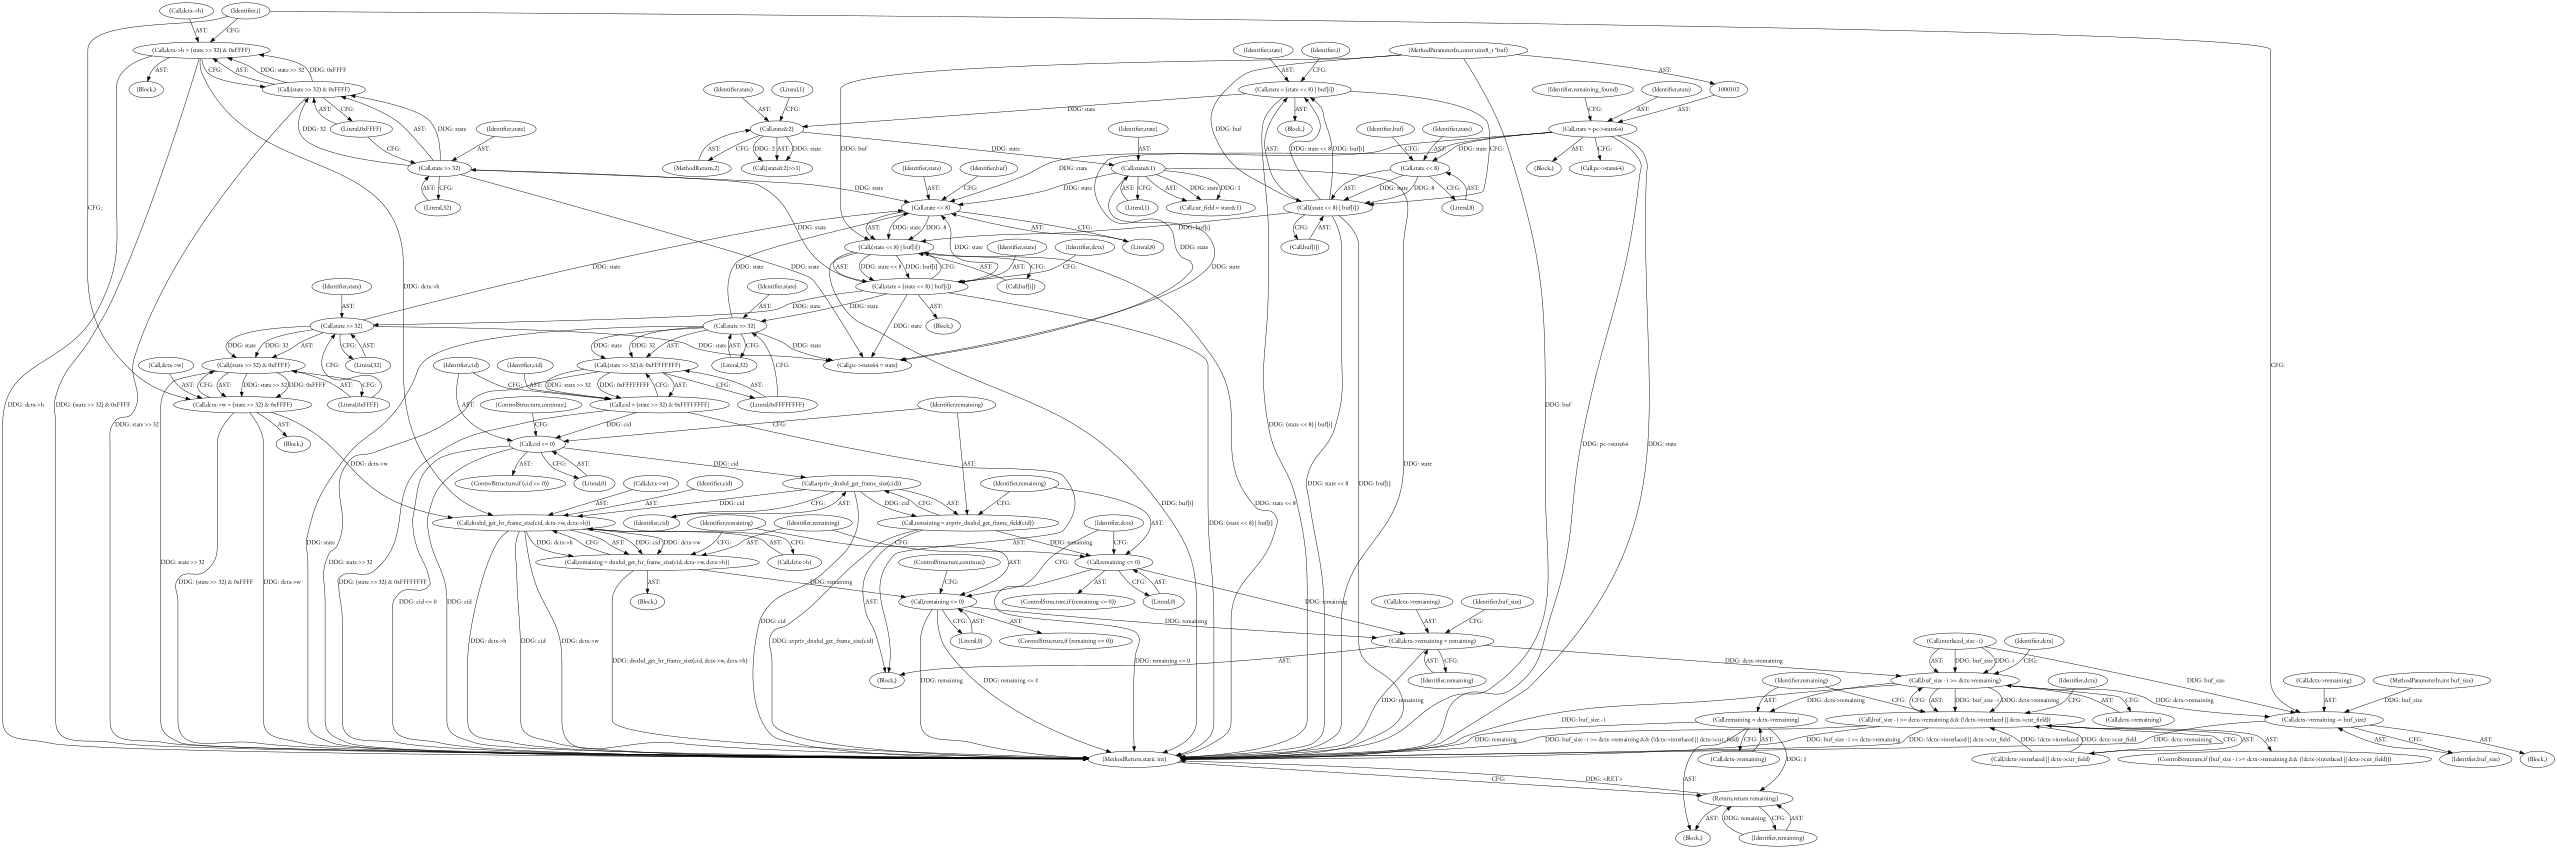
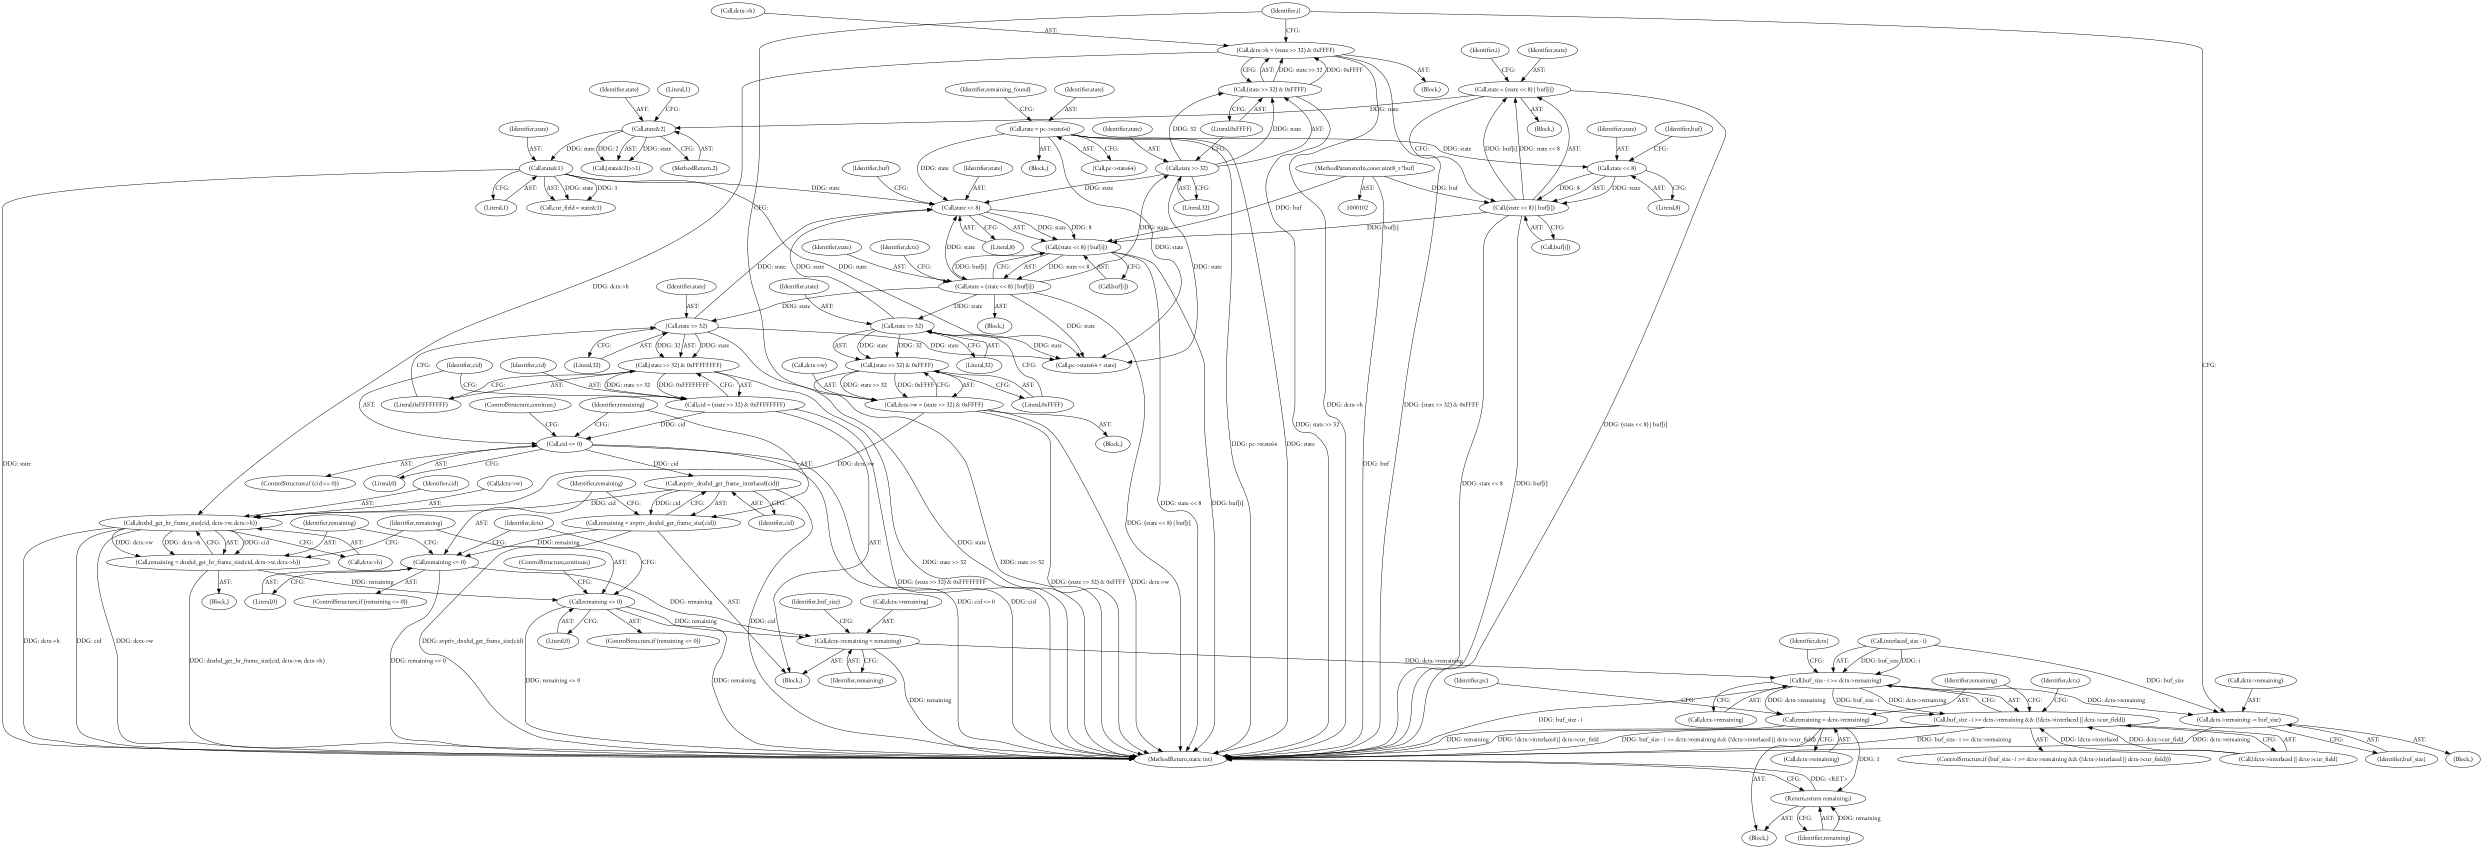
edge "1000102" -> "(Call,state = pc->state64)": now "(Call,pc->state64)" -> "(Call,state = pc->state64)"
node "(Call,avpriv_dnxhd_get_frame_size(cid))": label "(Call,avpriv_dnxhd_get_frame_size(cid))" -> "(Call,avpriv_dnxhd_get_frame_interlaced(cid))"
node "(Call,remaining = avpriv_dnxhd_get_frame_field(cid))": label "(Call,remaining = avpriv_dnxhd_get_frame_field(cid))" -> "(Call,remaining = avpriv_dnxhd_get_frame_size(cid))"
node "(Identifier,pc)": added
node "(MethodParameterIn,int buf_size)": removed
